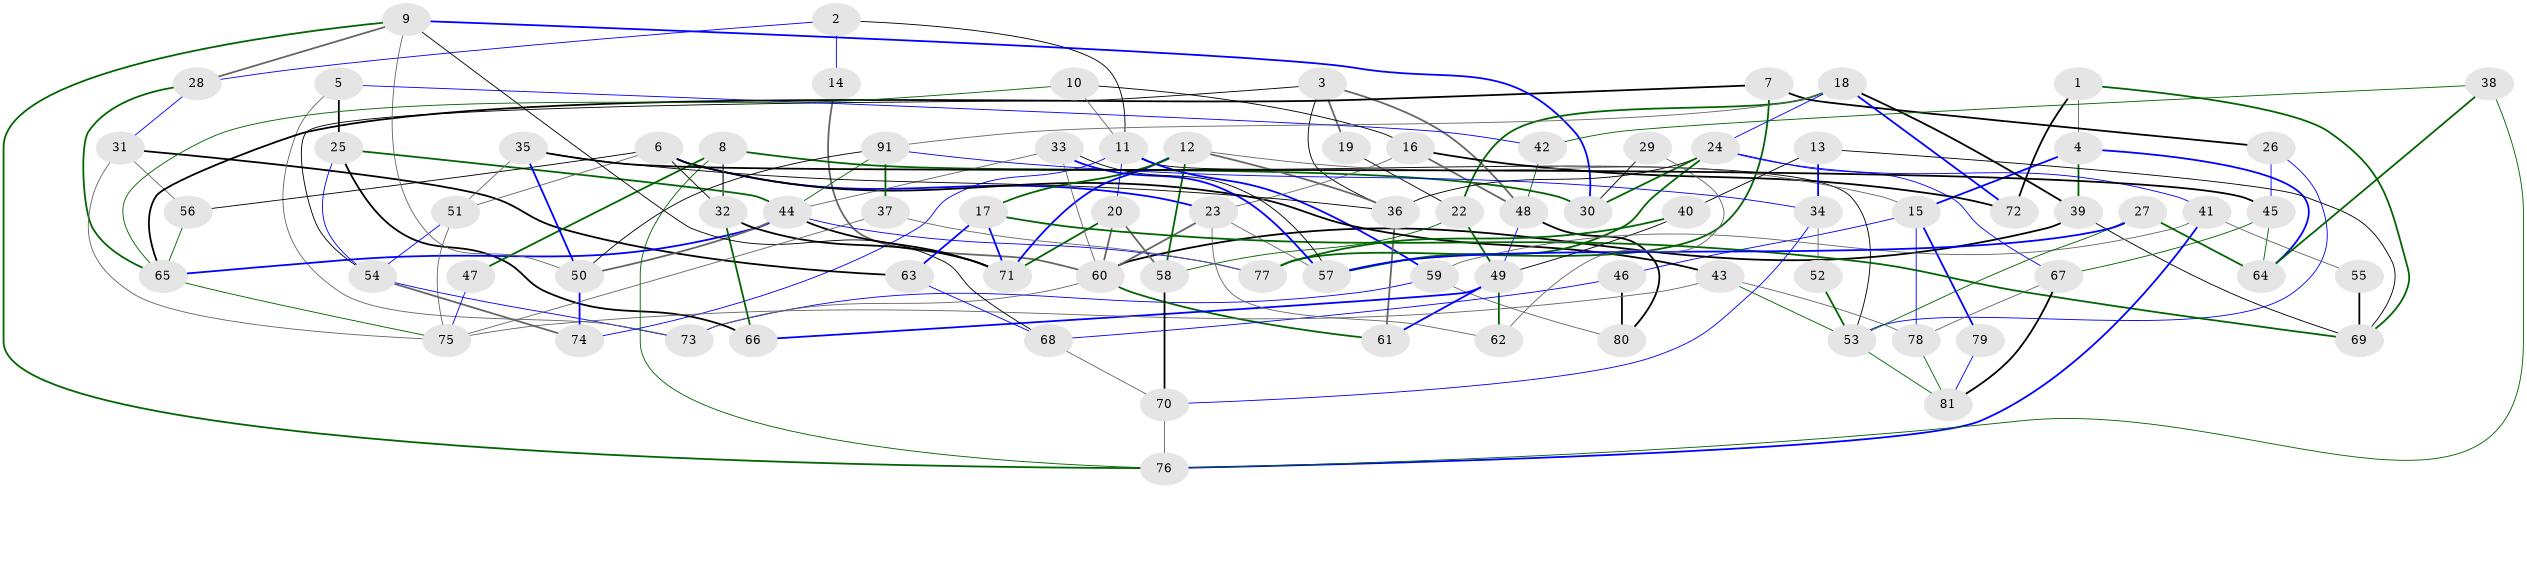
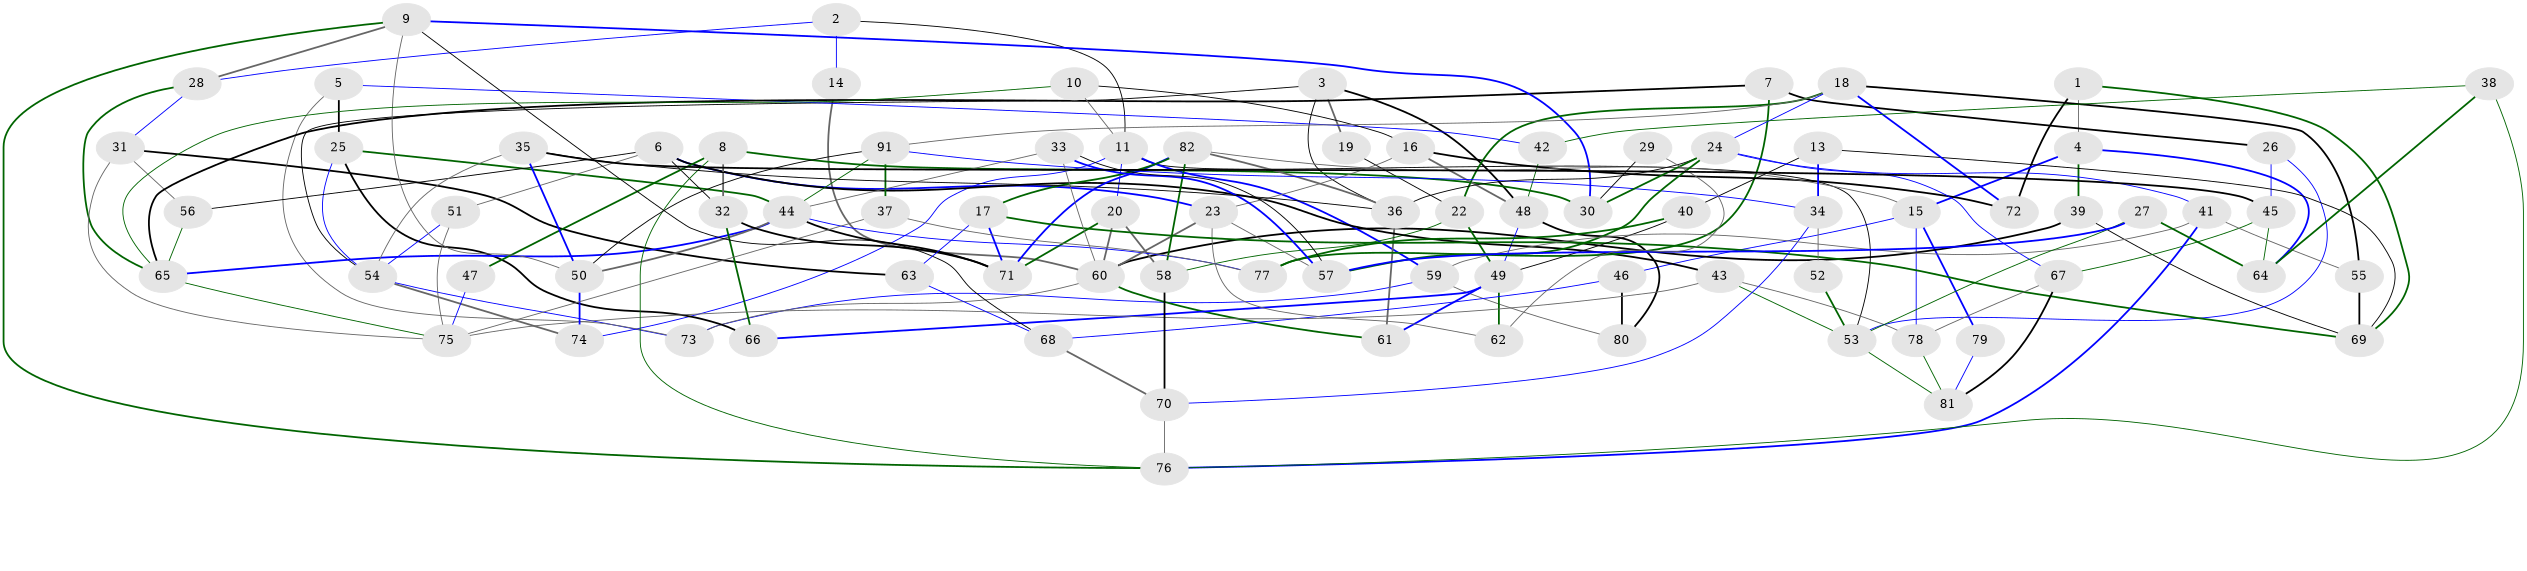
edge "3" -- "48": color gray40 -> black
edge "18" -- "39": now "18" -- "55"
node "12": label "12" -> "82"
edge "35" -- "51": now "35" -- "54"
edge "17" -- "63": style bold -> solid
edge "68" -- "70": style solid -> bold
